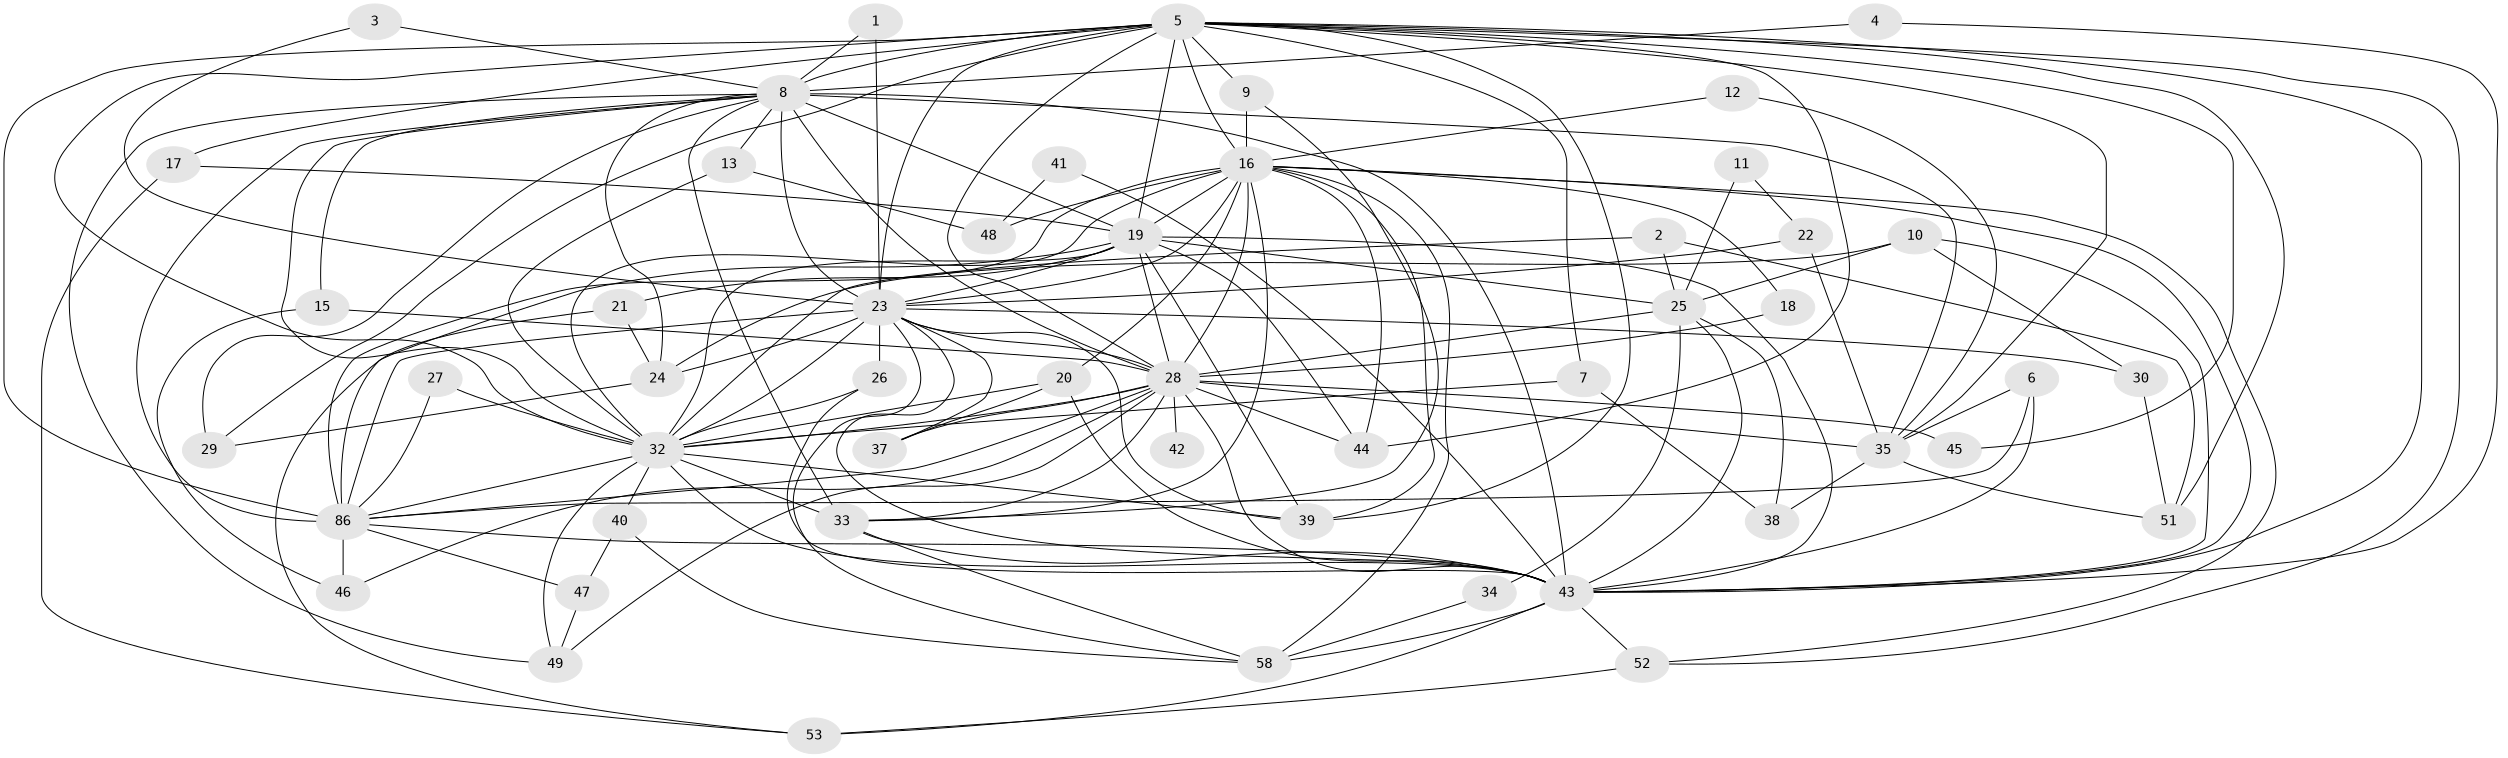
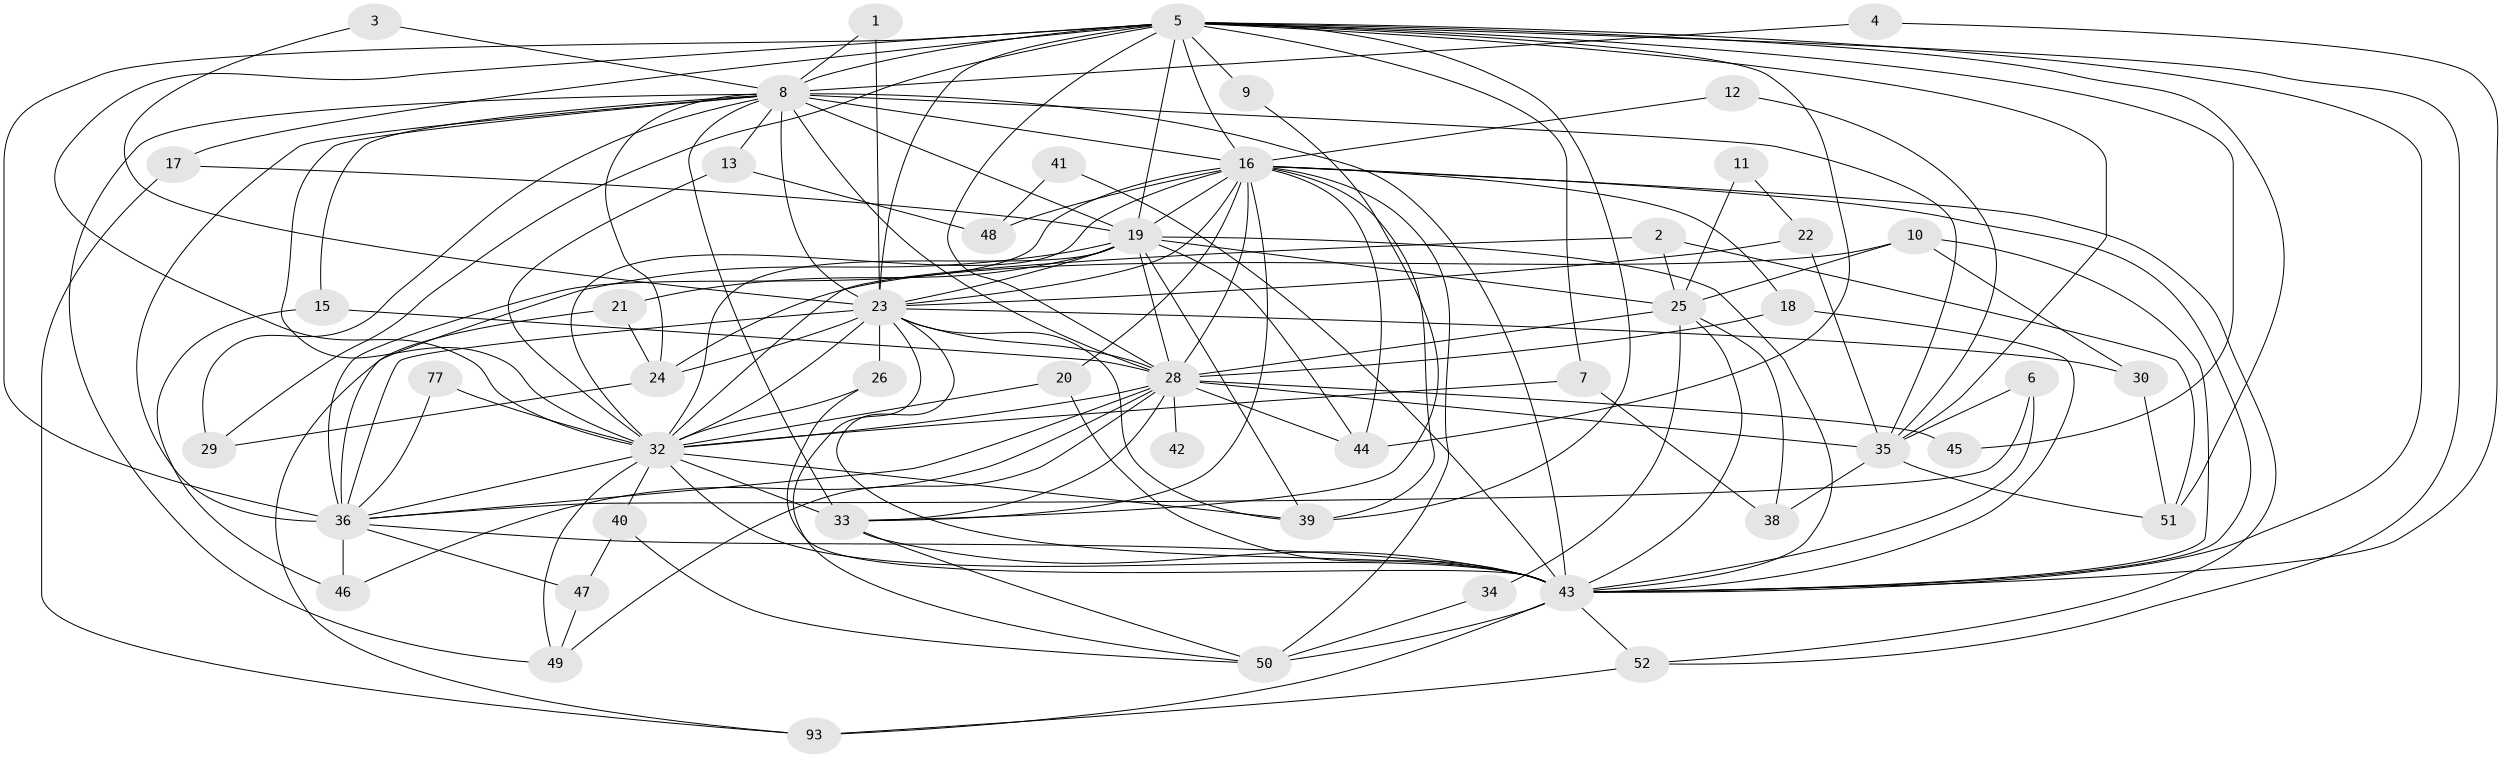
edge "9" -- "16": now "8" -- "16"
node "27": label "27" -> "77"
node "37": removed
node "86": label "86" -> "36"
edge "28" -- "43": now "18" -- "43"
node "58": label "58" -> "50"
node "53": label "53" -> "93"
